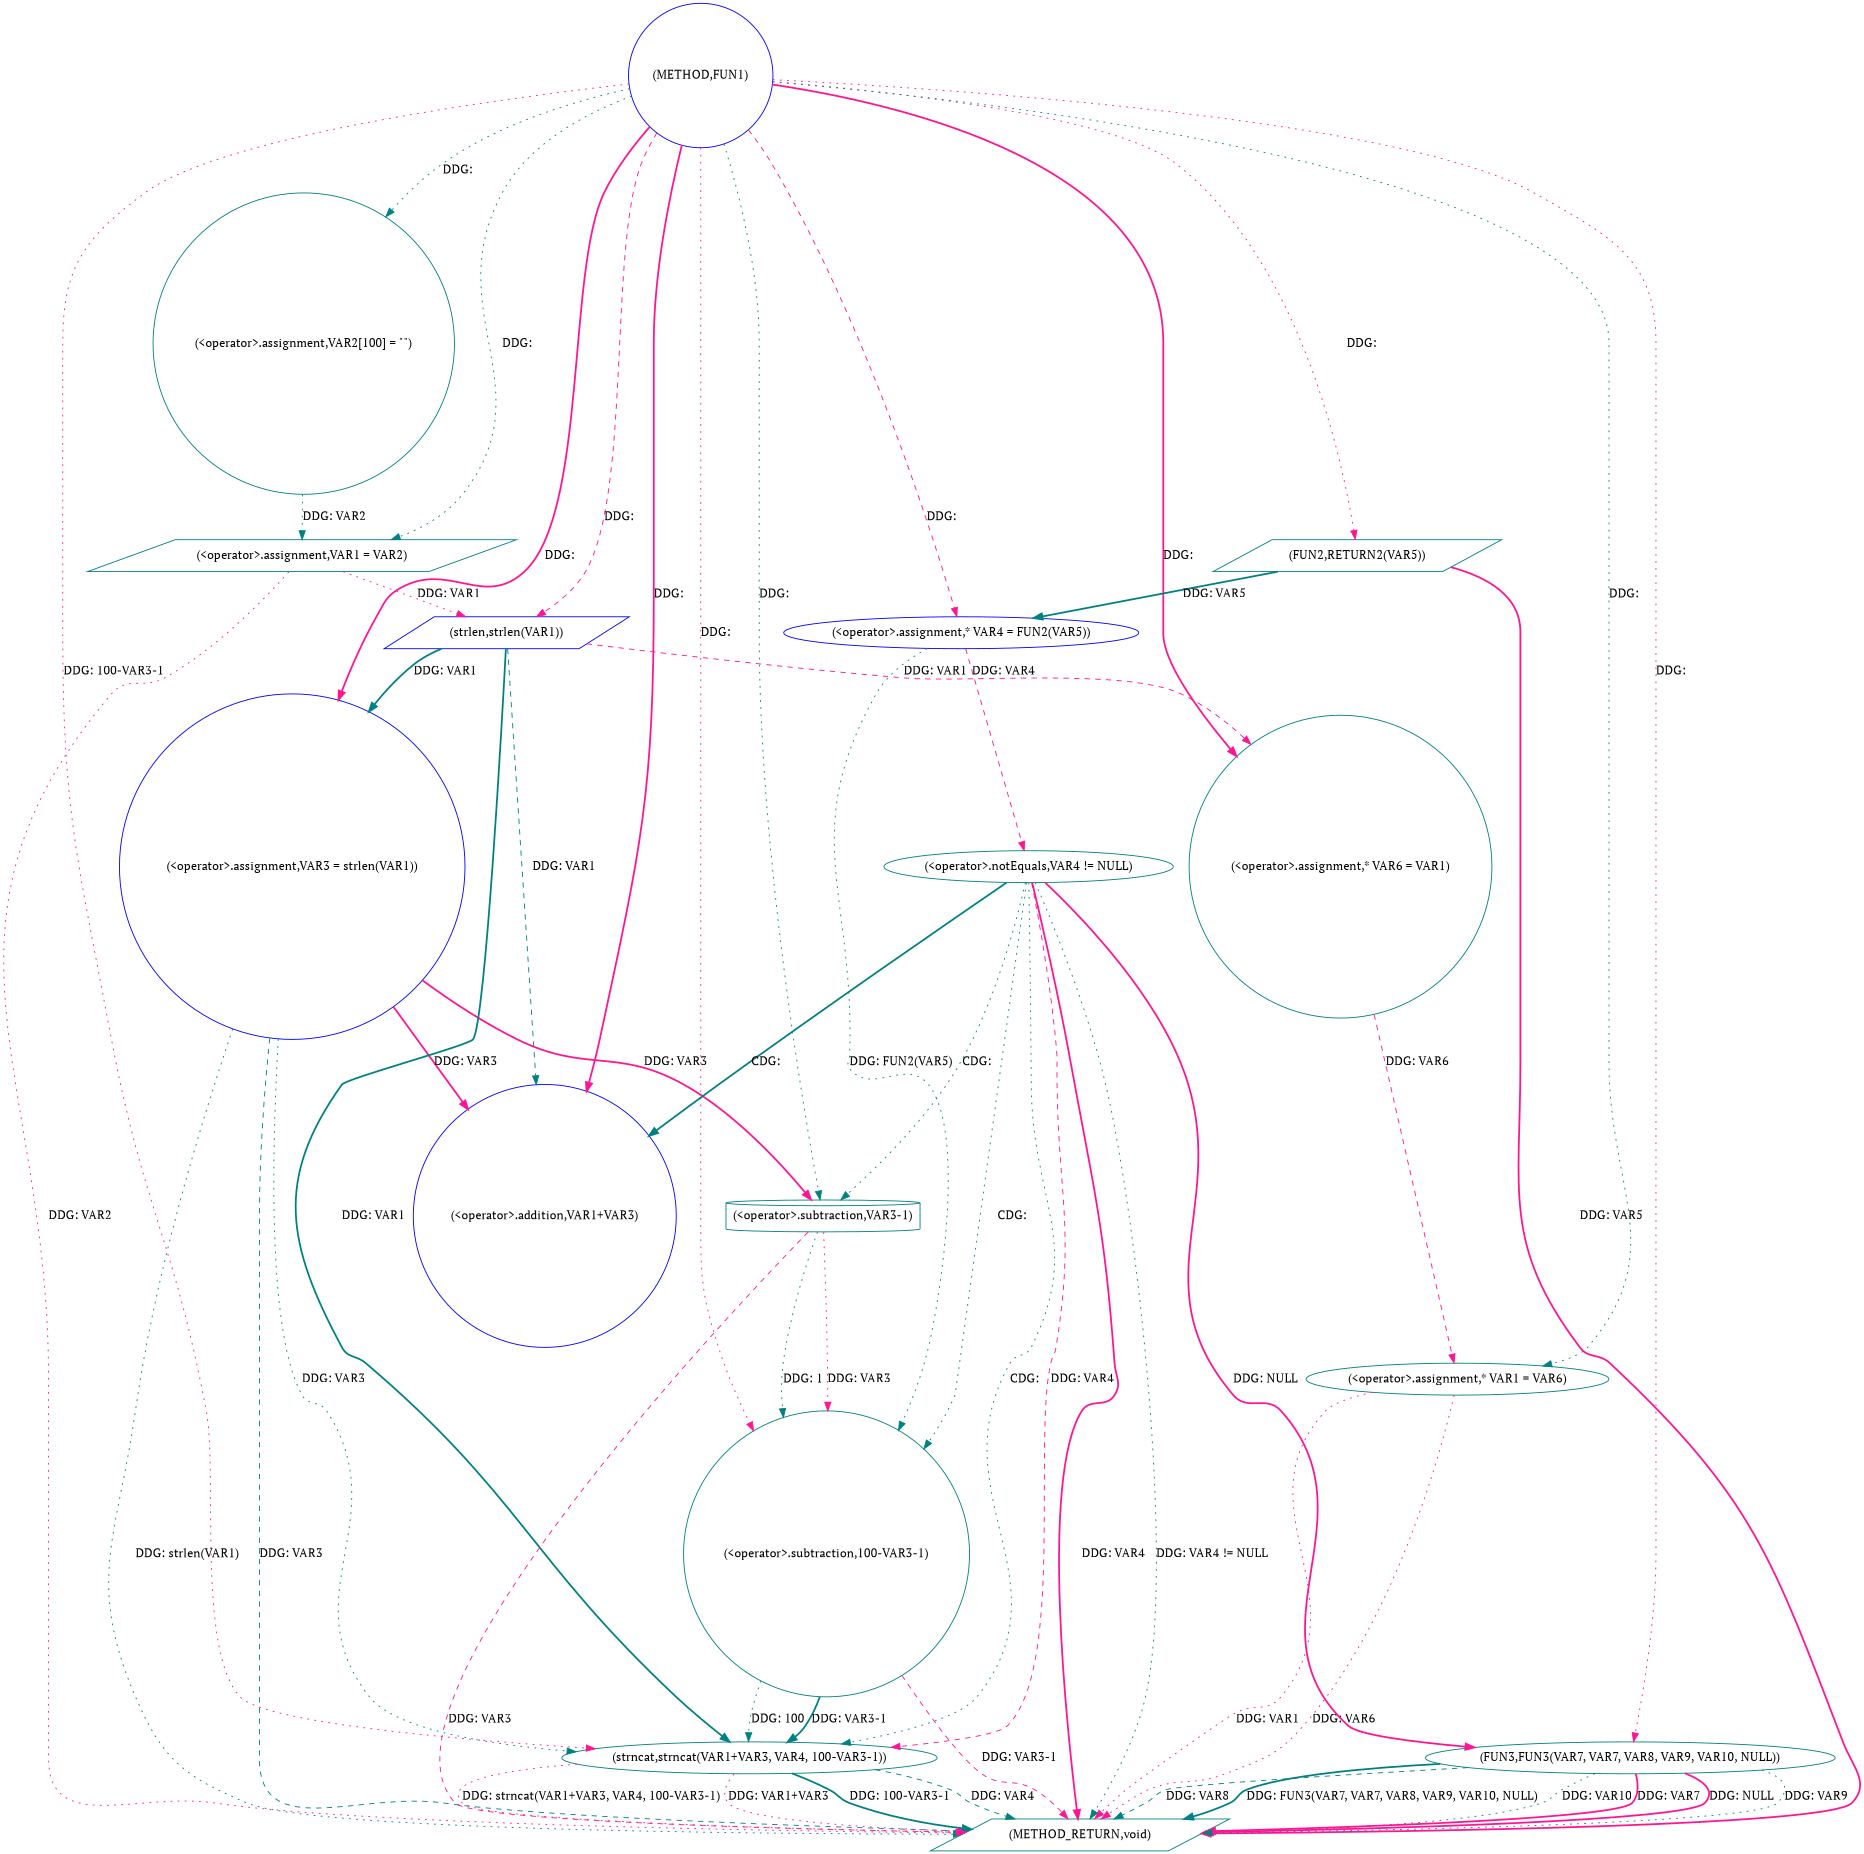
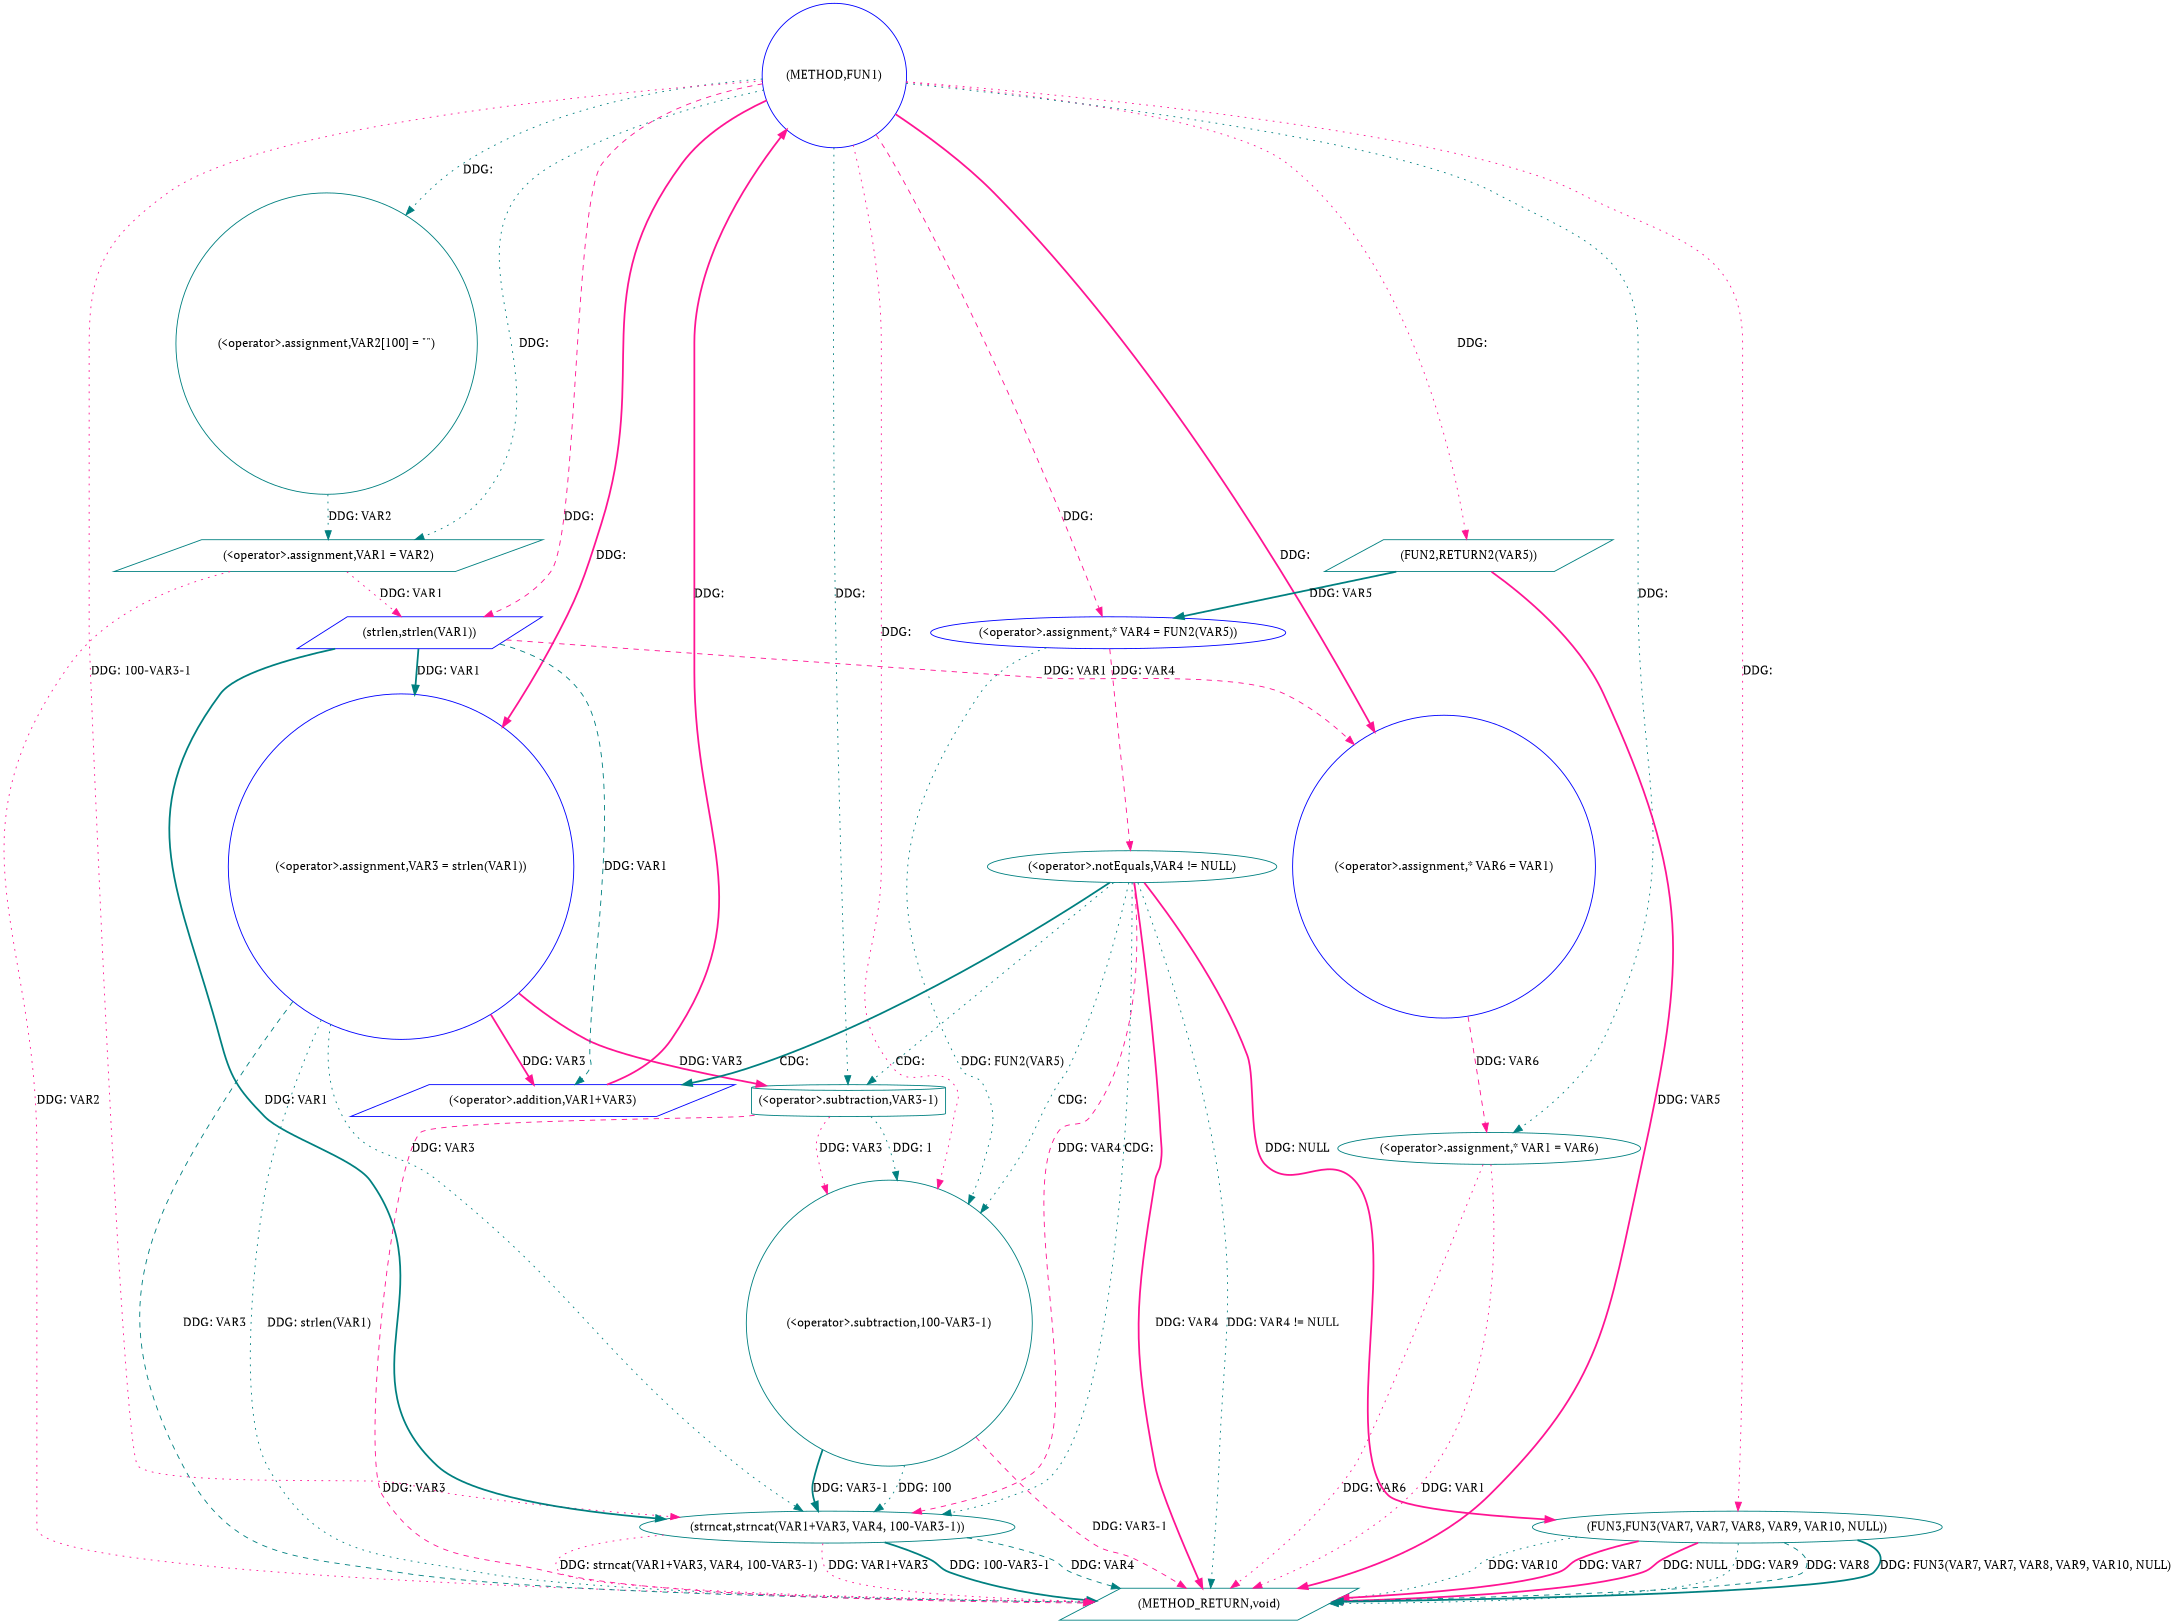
edge "(METHOD,FUN1)" -> "(<operator>.addition,VAR1+VAR3)": reversed
node "(<operator>.assignment,* VAR6 = VAR1)": color teal -> blue
node "(<operator>.addition,VAR1+VAR3)": shape circle -> parallelogram
